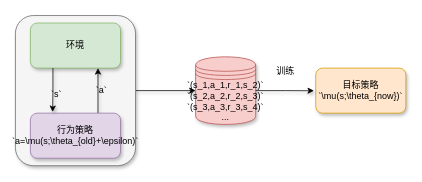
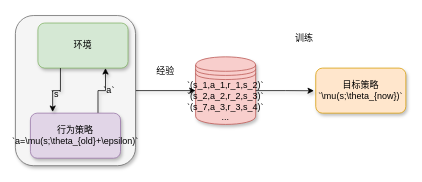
node "环境": moved (75, 45) -> (83, 45)
node "经验": added
node "训练": moved (285, 72) -> (304, 38)
node "`a`": moved (102, 90) -> (109, 90)
node "`(s_1,a_1,r_1,s_2)` `(s_2,a_2,r_2,s_3)` `(s_3,a_3,r_3,s_4)` ...": label "`(s_1,a_1,r_1,s_2)` `(s_2,a_2,r_2,s_3)` `(s_3,a_3,r_3,s_4)` ..." -> "`(s_1,a_1,r_1,s_2)` `(s_2,a_2,r_2,s_3)` `(s_7,a_3,r_3,s_4)` ..."
